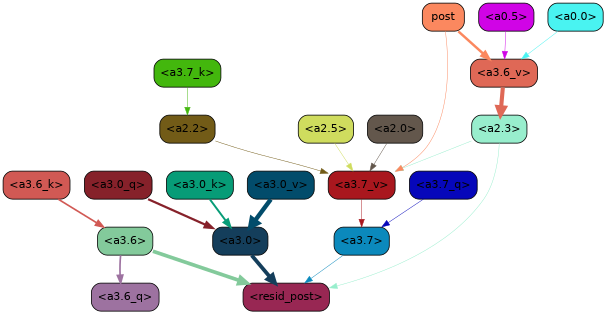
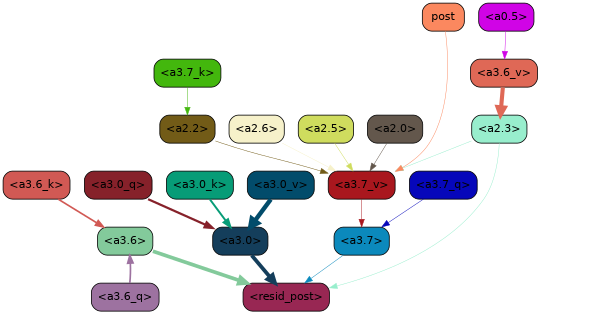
node "<a0.0>": removed
edge "post" -> "<a3.6_v>": removed
node "<a2.6>": added
edge "<a3.6>" -> "<a3.6_q>": reversed
